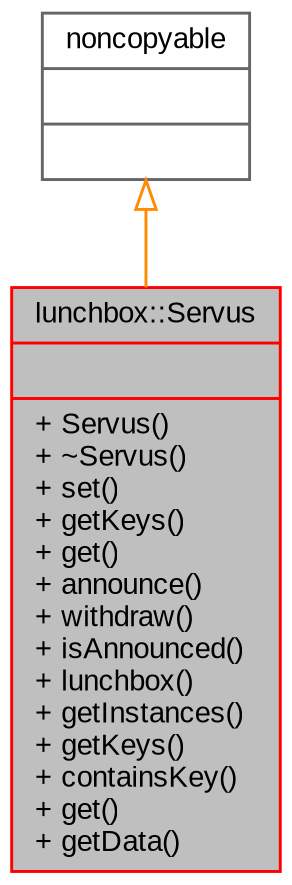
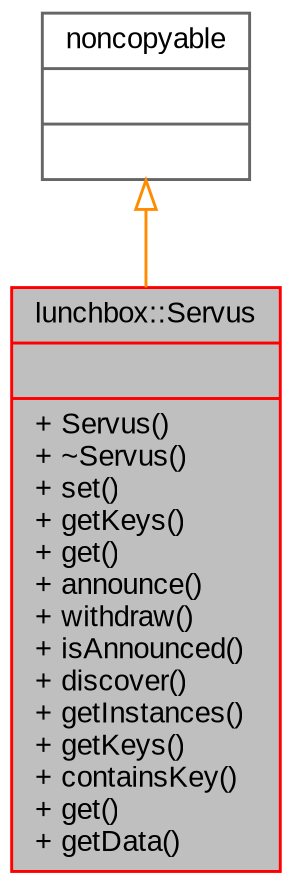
node "lunchbox::Servus": text "+ lunchbox()" -> "+ discover()"
